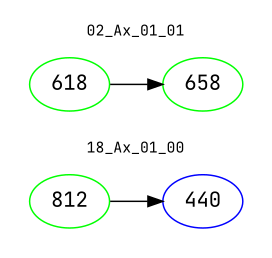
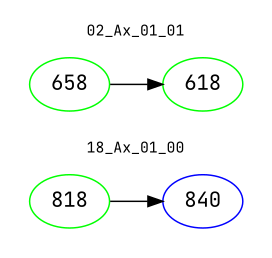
edge "618" -> "658": reversed
node "812": label "812" -> "818"
node "440": label "440" -> "840"
